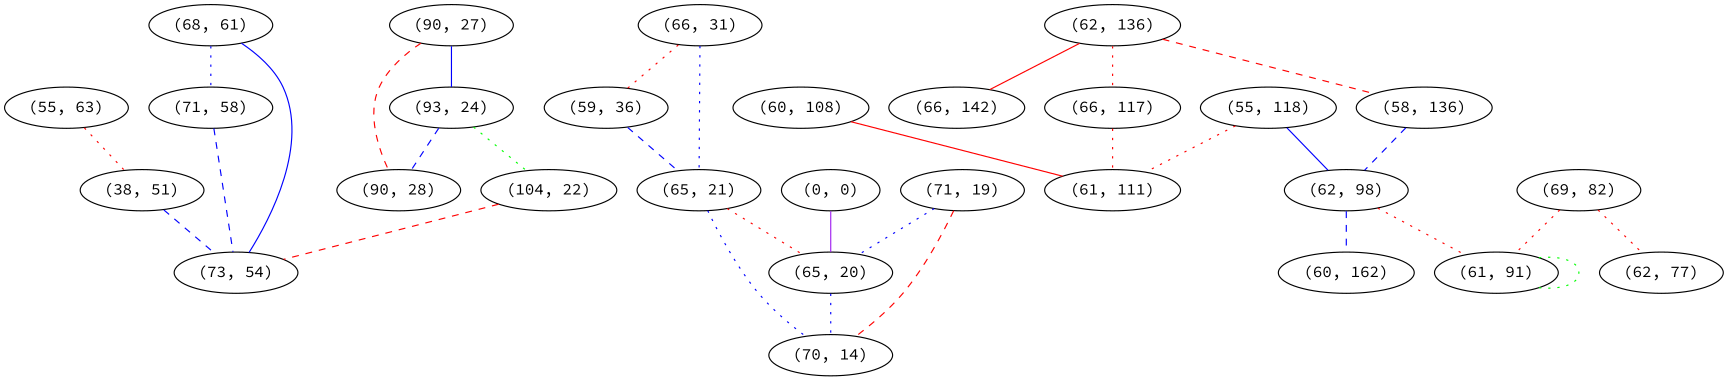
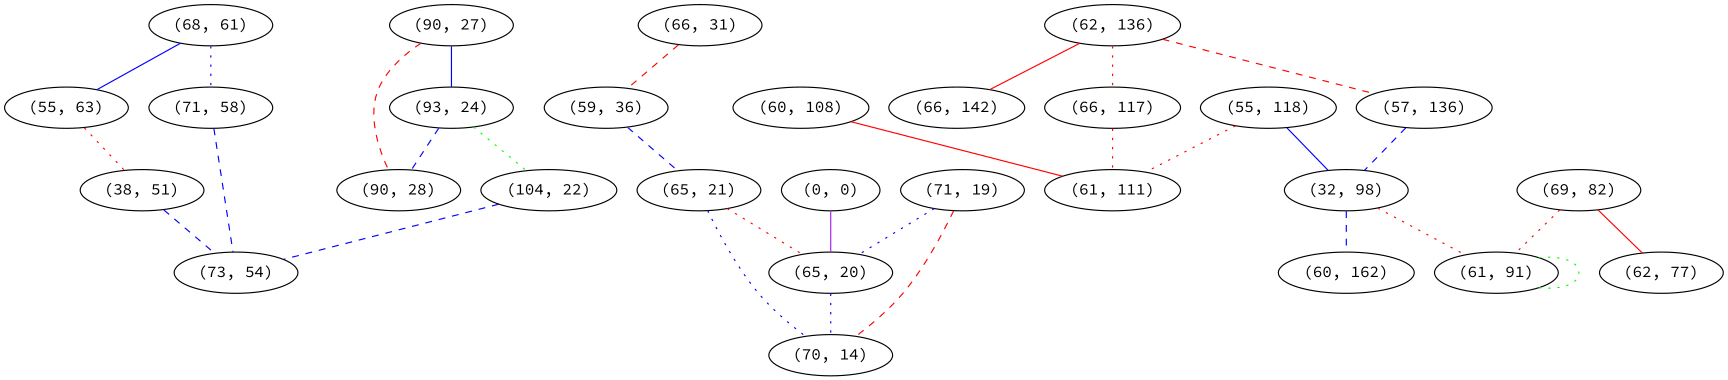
edge "(66, 31)" -- "(59, 36)": style dotted -> dashed
edge "(66, 31)" -- "(65, 21)": removed
node "(58, 136)": label "(58, 136)" -> "(57, 136)"
edge "(68, 61)" -- "(73, 54)": now "(68, 61)" -- "(55, 63)"
node "(62, 98)": label "(62, 98)" -> "(32, 98)"
edge "(69, 82)" -- "(62, 77)": style dotted -> solid
edge "(104, 22)" -- "(73, 54)": color red -> blue
